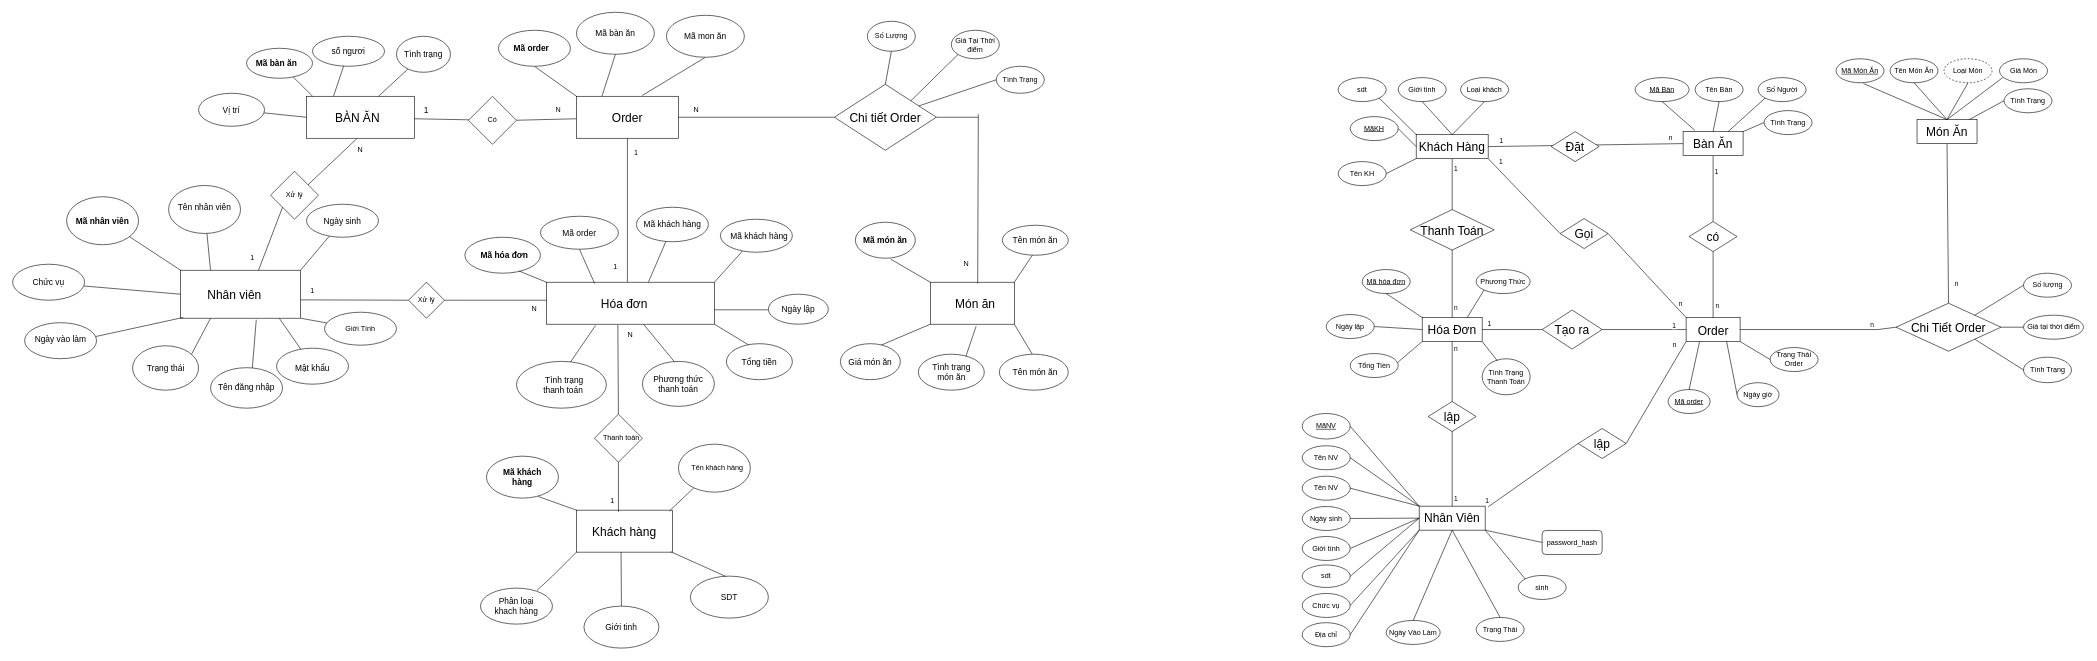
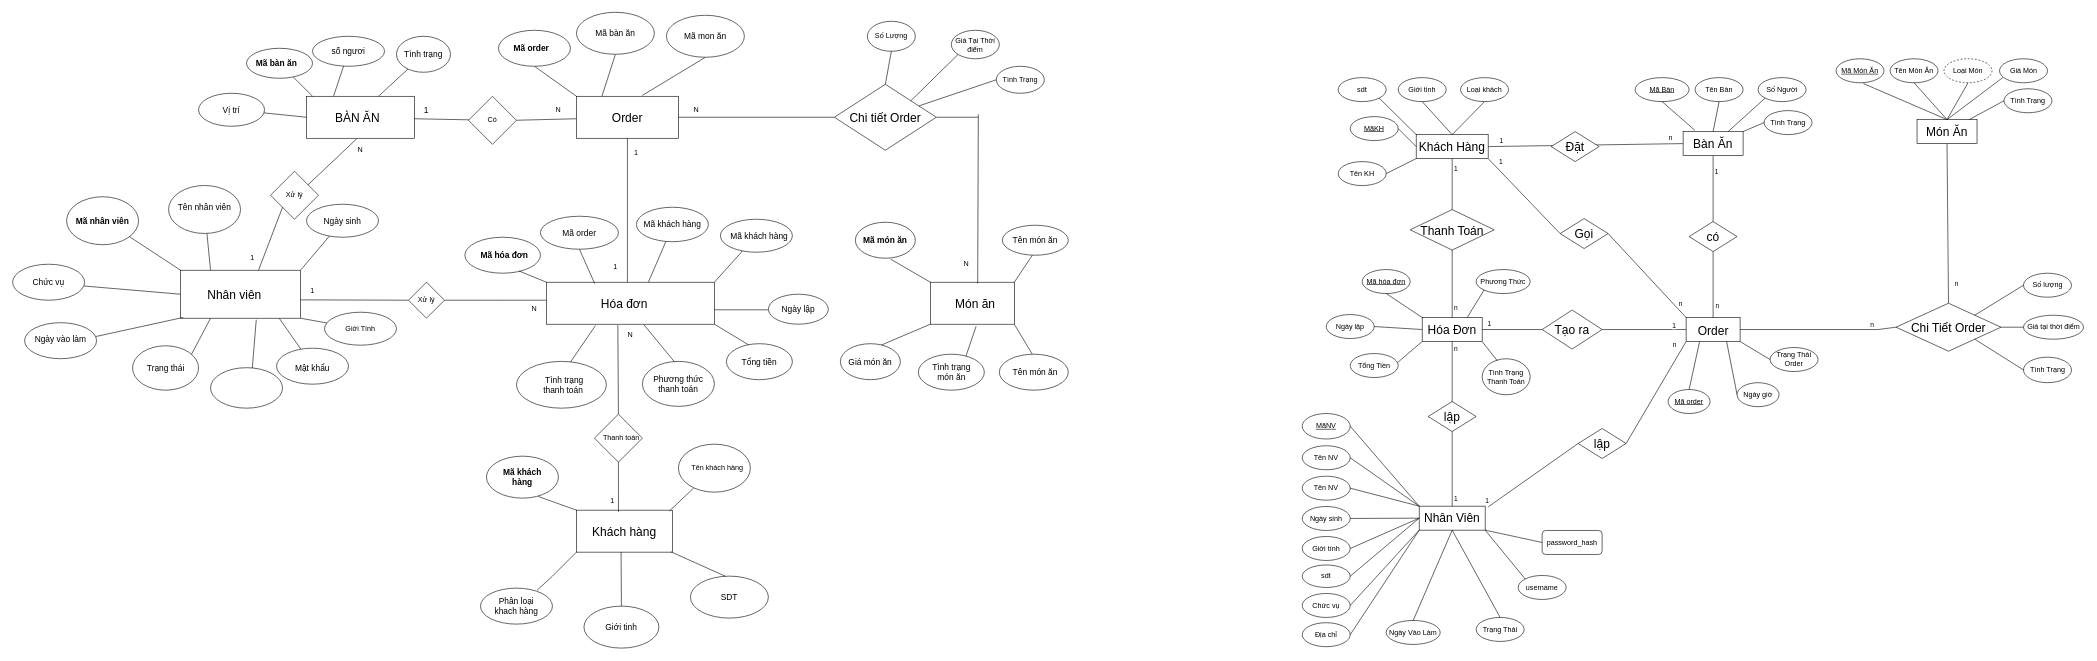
node "Tên đăng nhập": removed
node "sinh": label "sinh" -> "username"
